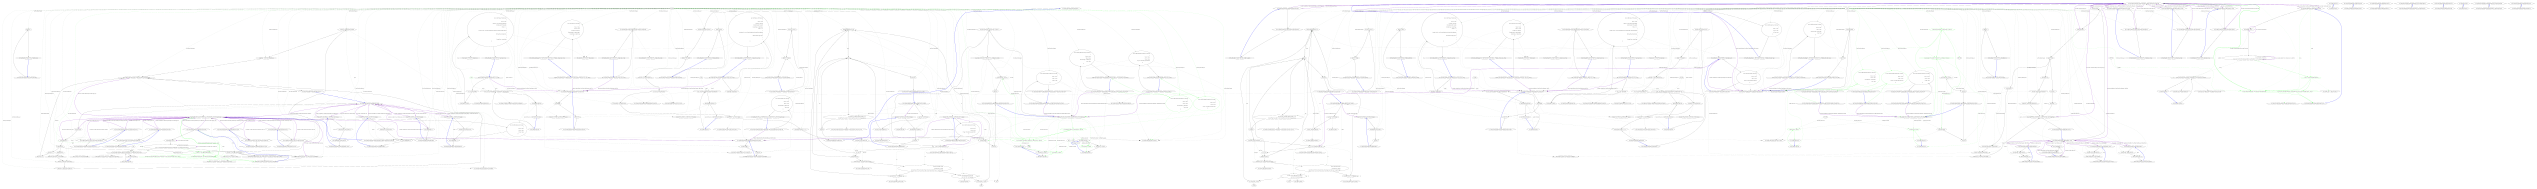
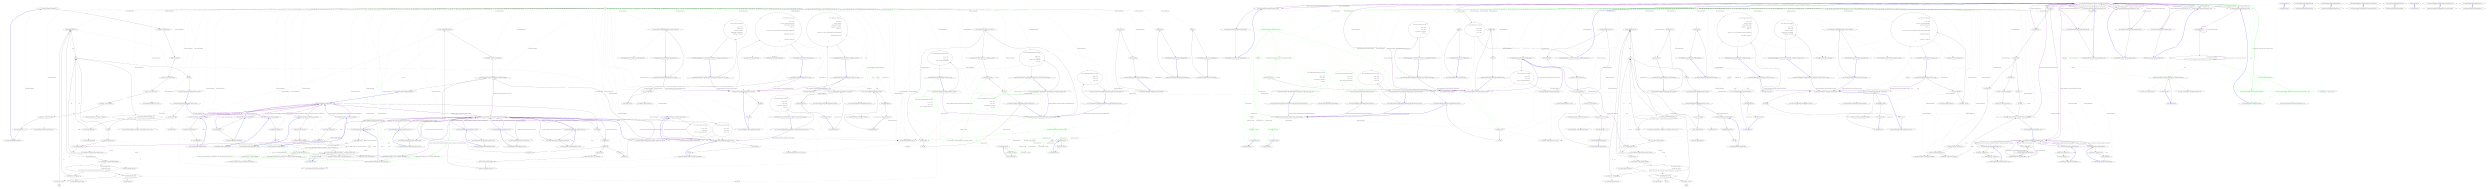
edge "n193" -> "return AddParameter(name, value, ParameterType.HttpHeader);": reversed
